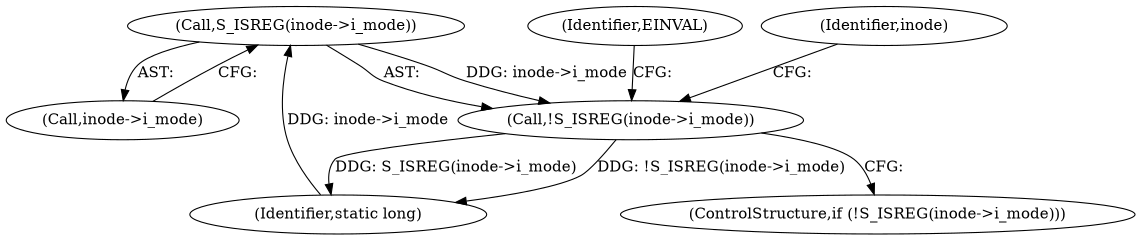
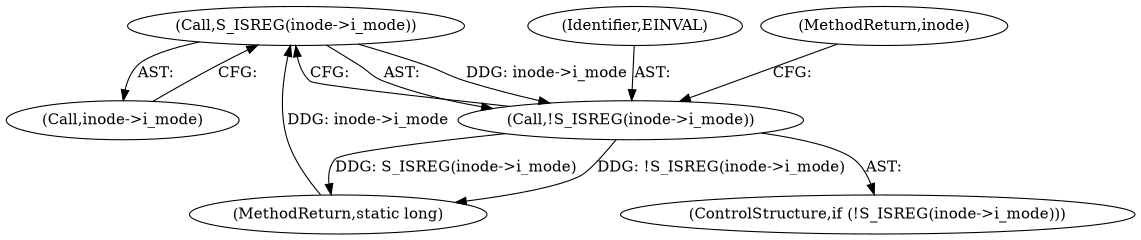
node "(Identifier,inode)": label "(Identifier,inode)" -> "(MethodReturn,inode)"
edge "(Identifier,EINVAL)" -> "(Call,!S_ISREG(inode->i_mode))": label "CFG: " -> "AST: "
edge "(Call,!S_ISREG(inode->i_mode))" -> "(Call,S_ISREG(inode->i_mode))": added, label "CFG:"
edge "(Call,!S_ISREG(inode->i_mode))" -> "(ControlStructure,if (!S_ISREG(inode->i_mode)))": label "CFG: " -> "AST: "
node "(Identifier,static long)": label "(Identifier,static long)" -> "(MethodReturn,static long)"
